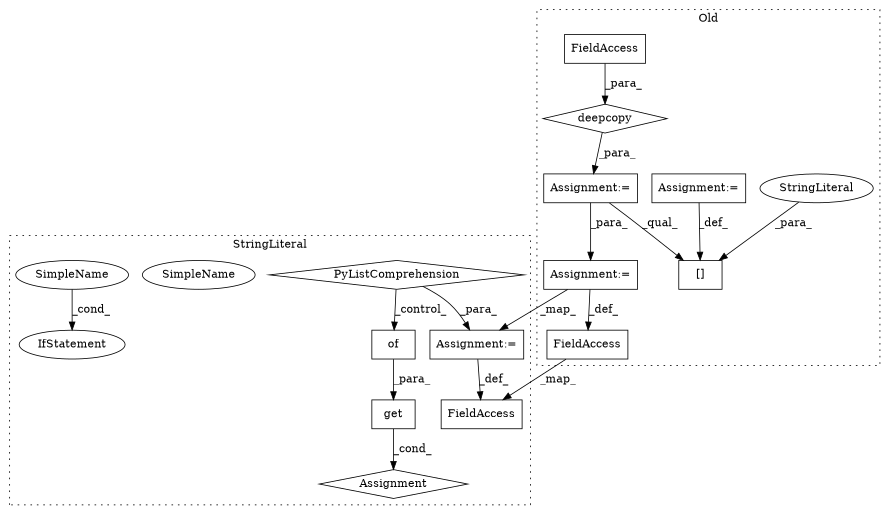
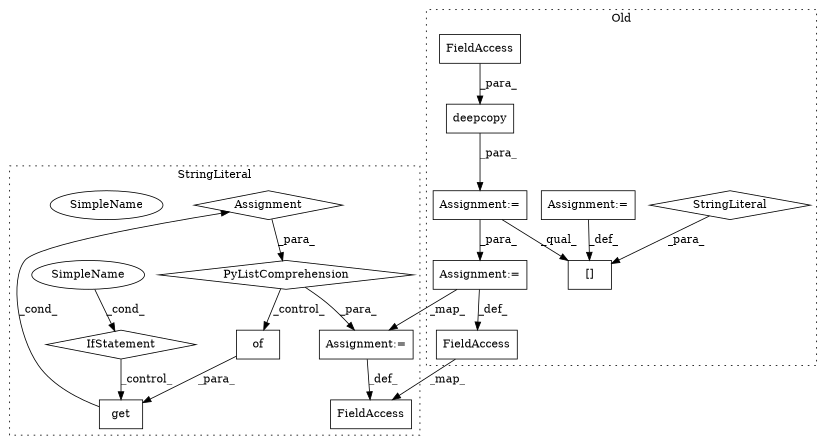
node "deepcopy": shape diamond -> box
node "StringLiteral": shape ellipse -> diamond
edge "Assignment" -> "PyListComprehension": added, label "_para_"
node "IfStatement": shape ellipse -> diamond
edge "IfStatement" -> "get": added, label "_control_"
